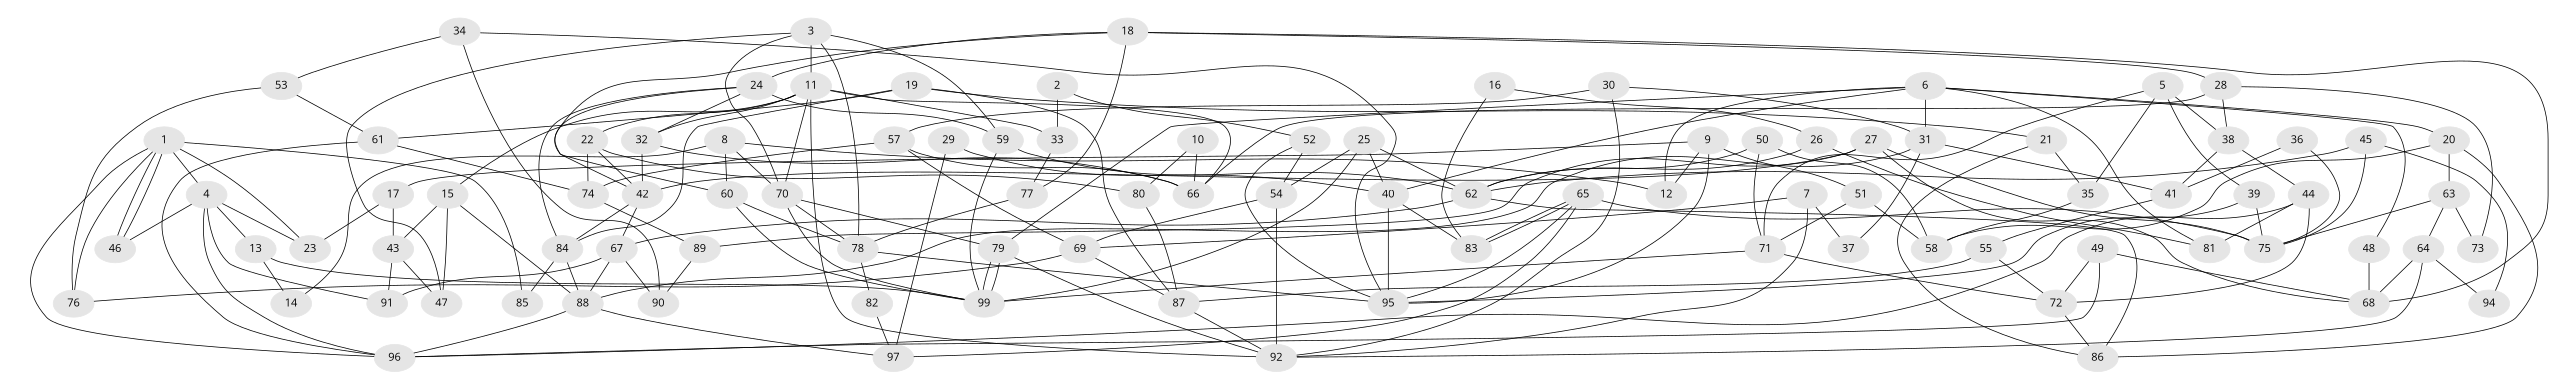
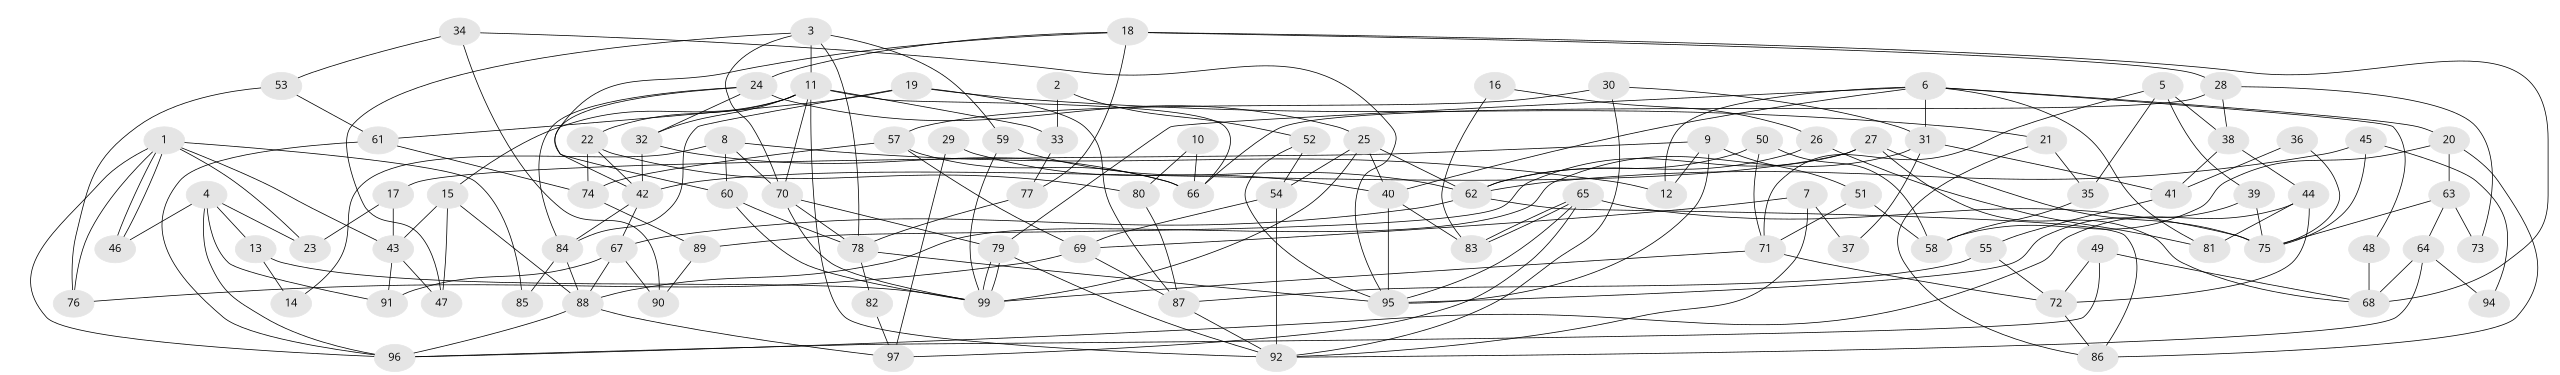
edge "24" -- "59": now "24" -- "25"
edge "1" -- "4": now "1" -- "43"
